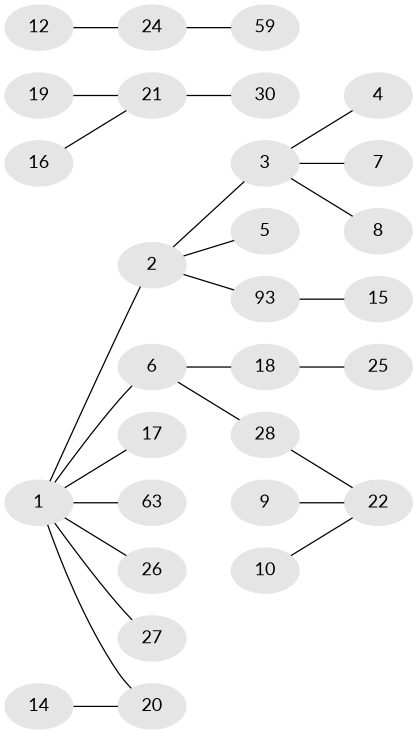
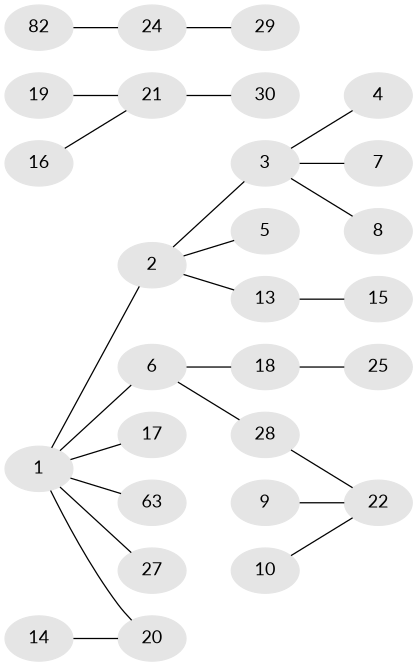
node "12": label "12" -> "82"
node "59": label "59" -> "29"
node "93": label "93" -> "13"
node "26": removed
